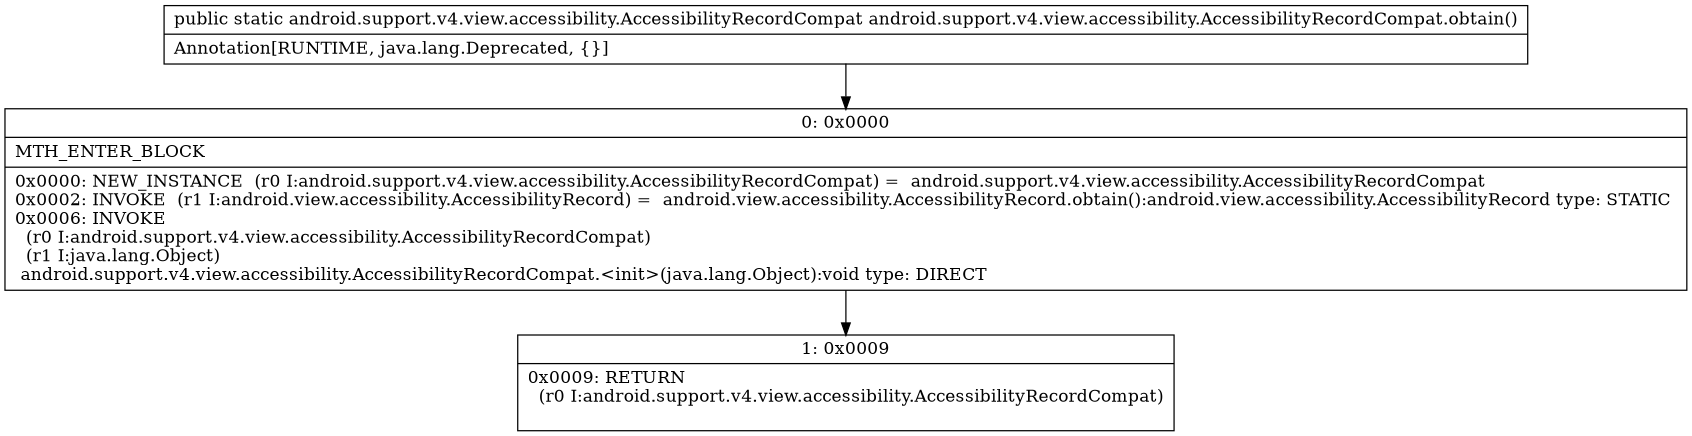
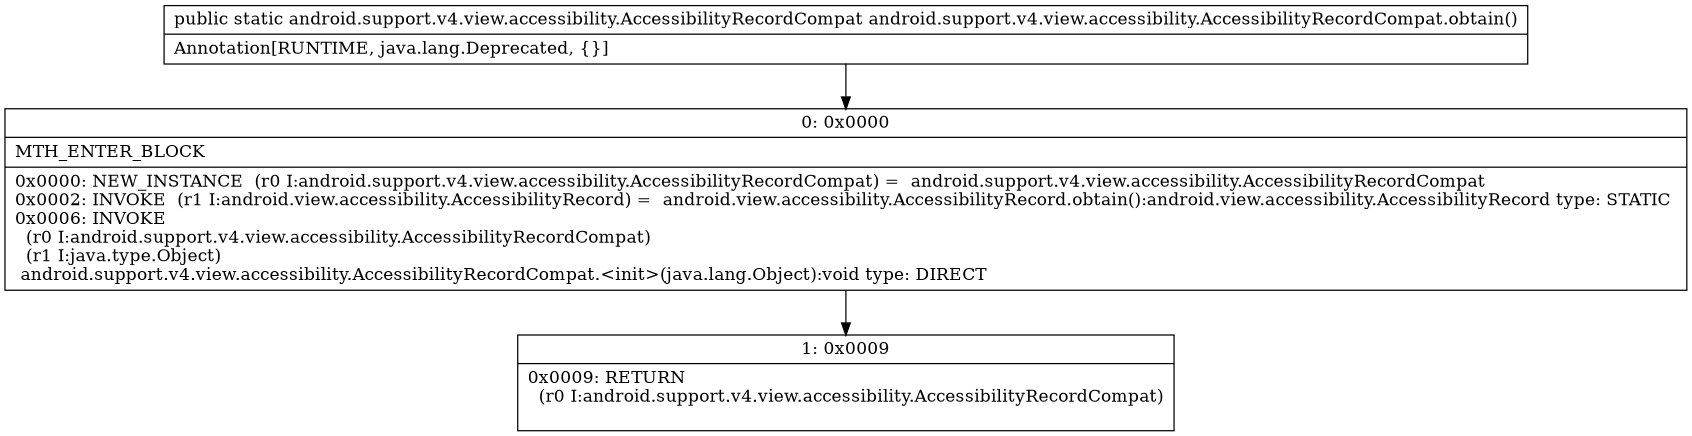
node "0: 0x0000": text "(r1 I:java.lang.Object)" -> "(r1 I:java.type.Object)"
